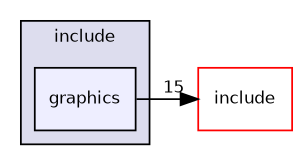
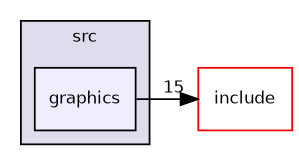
cluster "include": label "include" -> "src"
